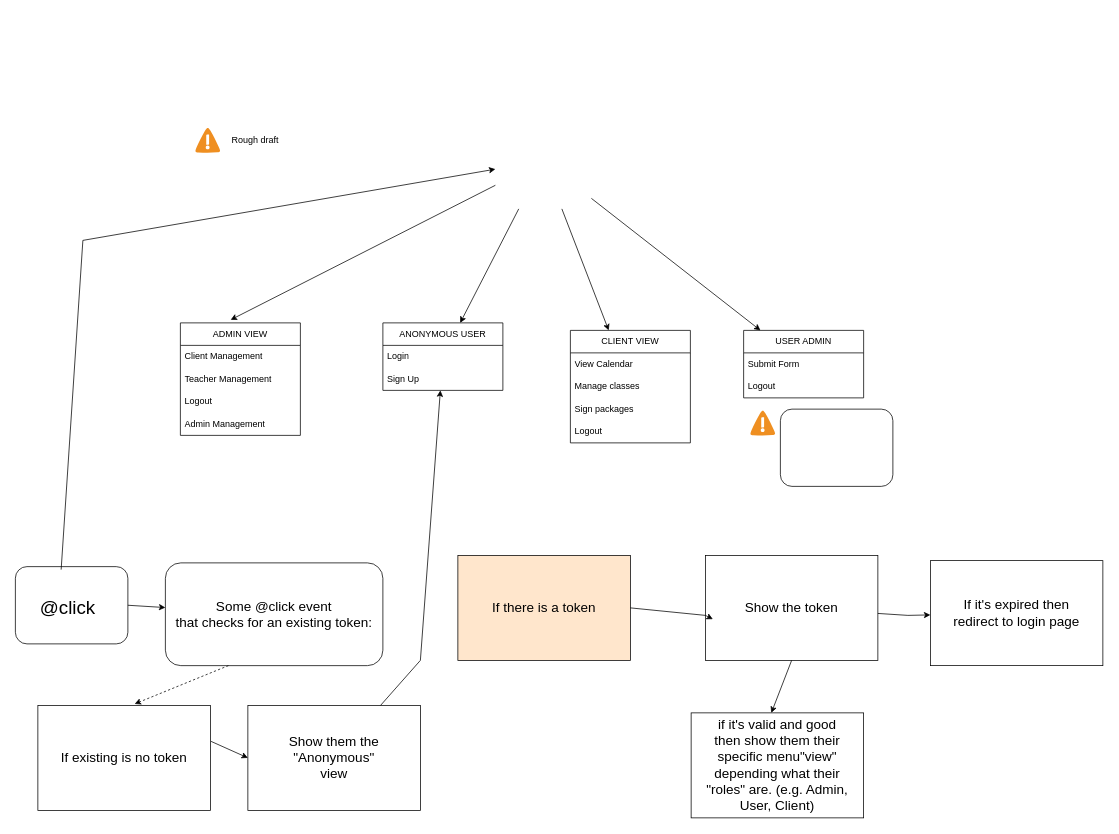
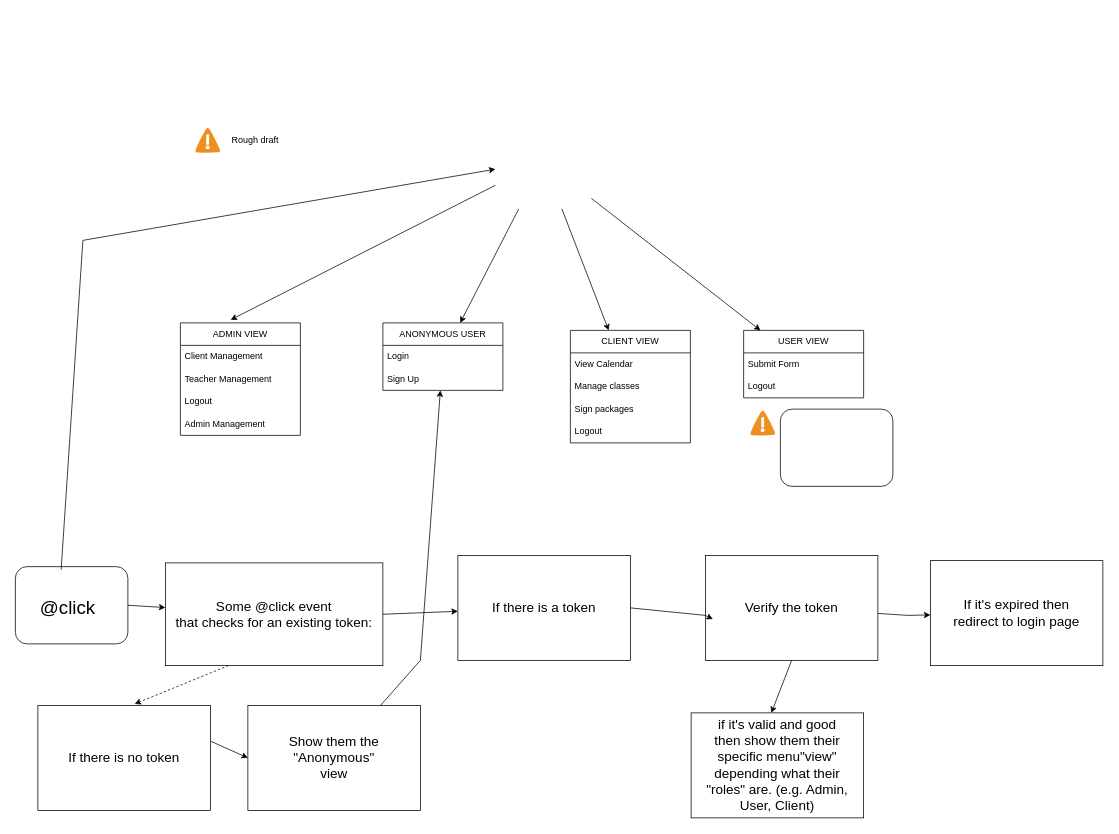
node "USER ADMIN": label "USER ADMIN" -> "USER VIEW"
node "If there is a token": fillcolor #ffe6cc -> #ffffff
node "Show the token": label "Show the token" -> "Verify the token"
edge "Some @click event that checks for an existing token:" -> "If there is a token": added
node "Some @click event that checks for an existing token:": shape rounded rectangle -> rectangle
node "If existing is no token": label "If existing is no token" -> "If there is no token"
